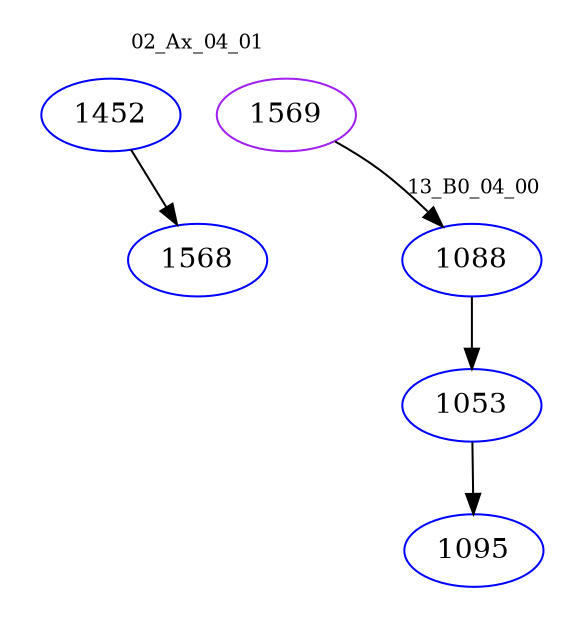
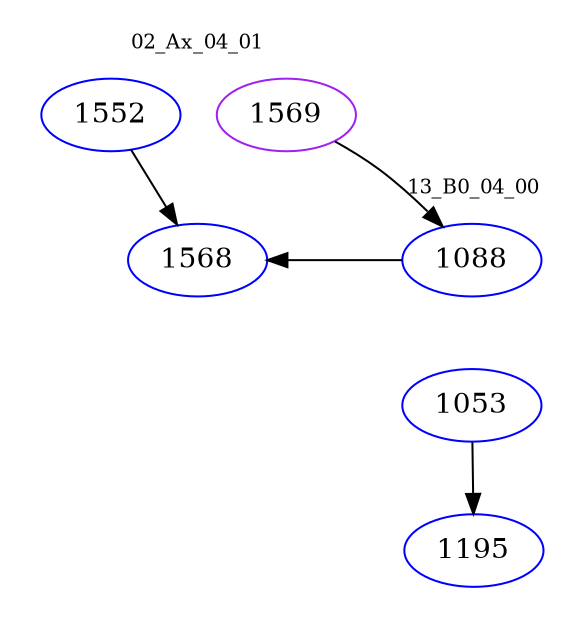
node "1452": label "1452" -> "1552"
edge "1088" -> "1053": now "1088" -> "1568"
node "1095": label "1095" -> "1195"
